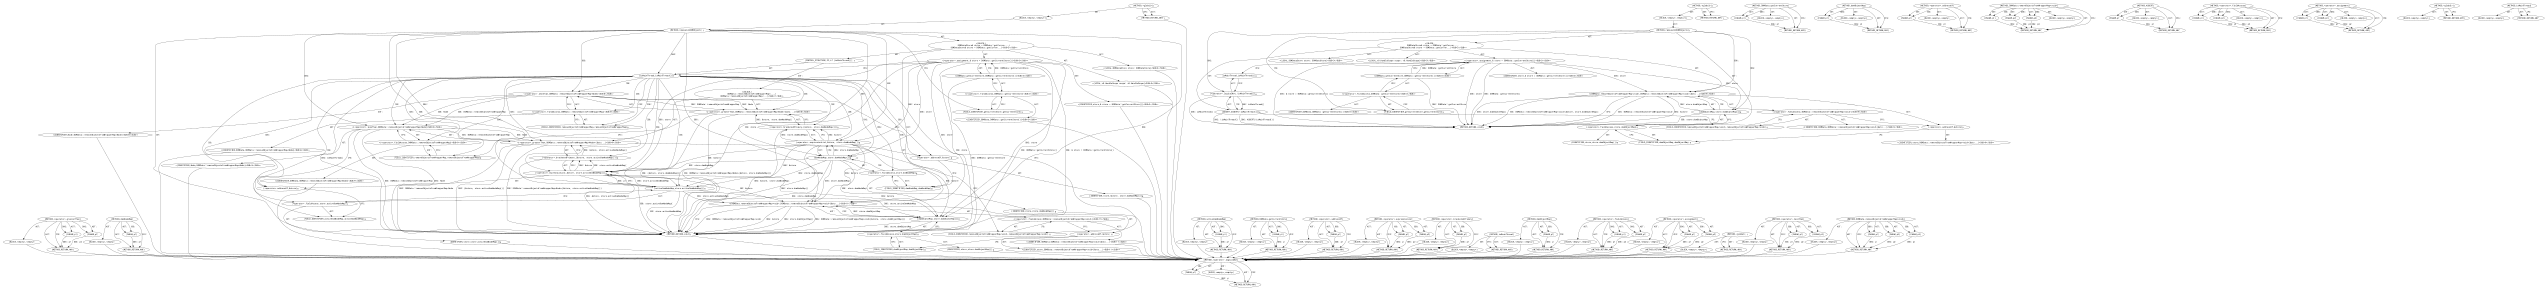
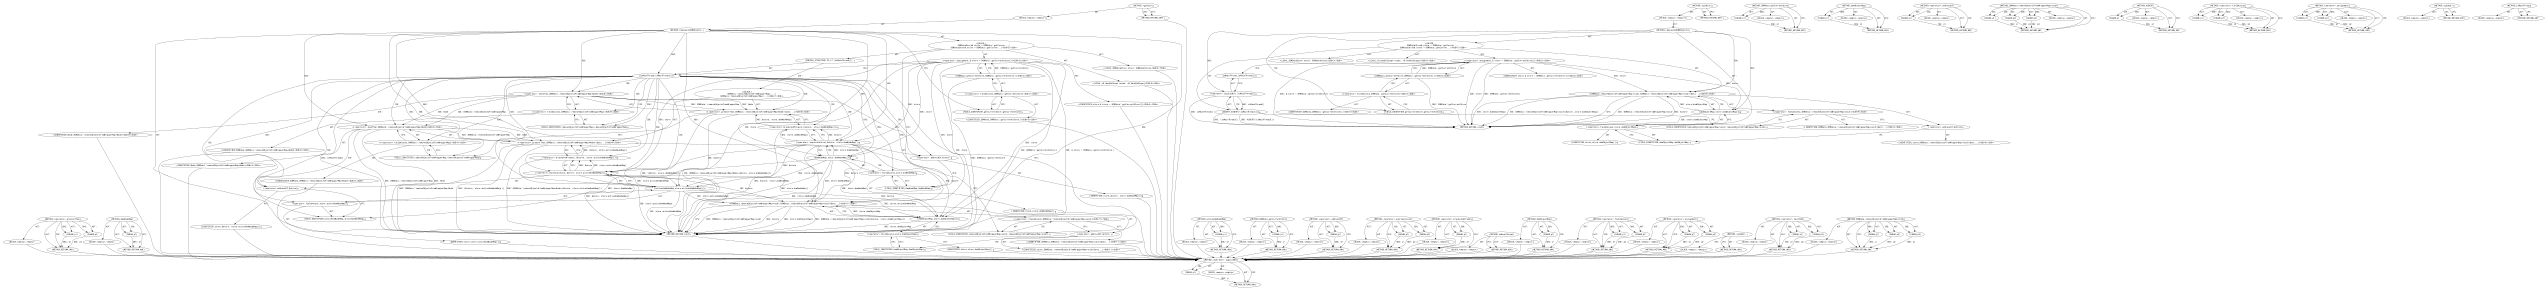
edge "(domNodeMap,store.domNodeMap())" -> "(<operator>.expressionList,&store, store.activeDomNodeMap())": now "(domNodeMap,store.domNodeMap())" -> "(FIELD_IDENTIFIER,activeDomNodeMap,activeDomNodeMap)"
edge "(<operator>.expressionList,&store, store.activeDomNodeMap())" -> "(activeDomNodeMap,store.activeDomNodeMap())": label "DDG: p1" -> "AST: "
node "(IDENTIFIER,store,&store, store.activeDomNodeMap())": added
